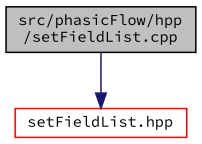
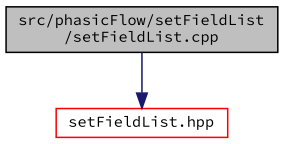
node "src/phasicFlow/hpp /setFieldList.cpp": label "src/phasicFlow/hpp /setFieldList.cpp" -> "src/phasicFlow/setFieldList /setFieldList.cpp"
